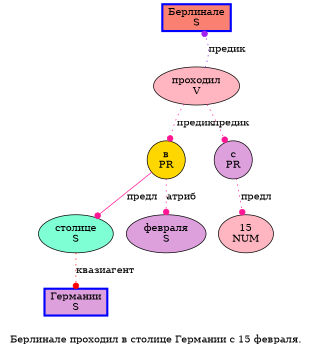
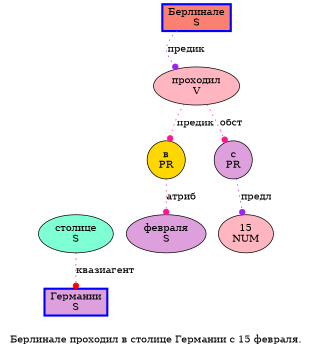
edge "проходил V" -> "Берлинале S": reversed
edge "проходил V" -> "с PR": label "предик" -> "обст"
edge "в PR" -> "столице S": removed, label "предл"
edge "с PR" -> "15 NUM": color deeppink -> purple
